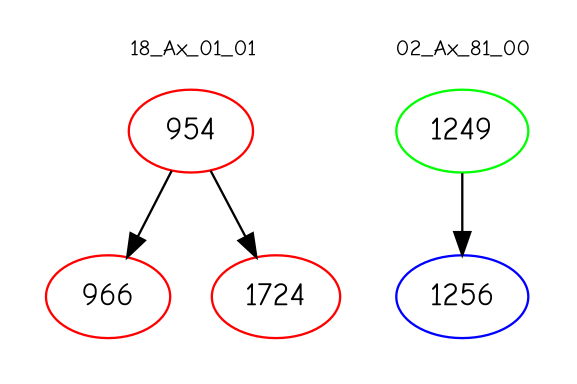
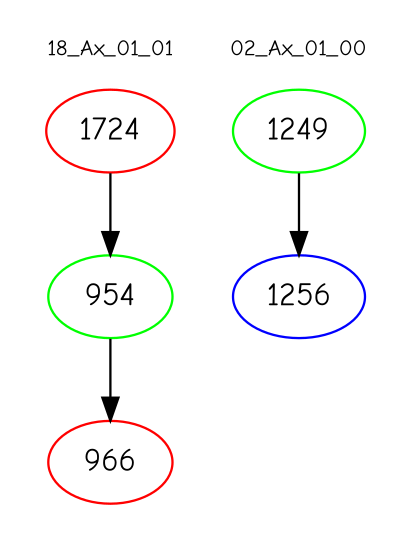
cluster "02_Ax_81_00": label "02_Ax_81_00" -> "02_Ax_01_00"
node "954": color red -> green
edge "954" -> "1724": reversed
